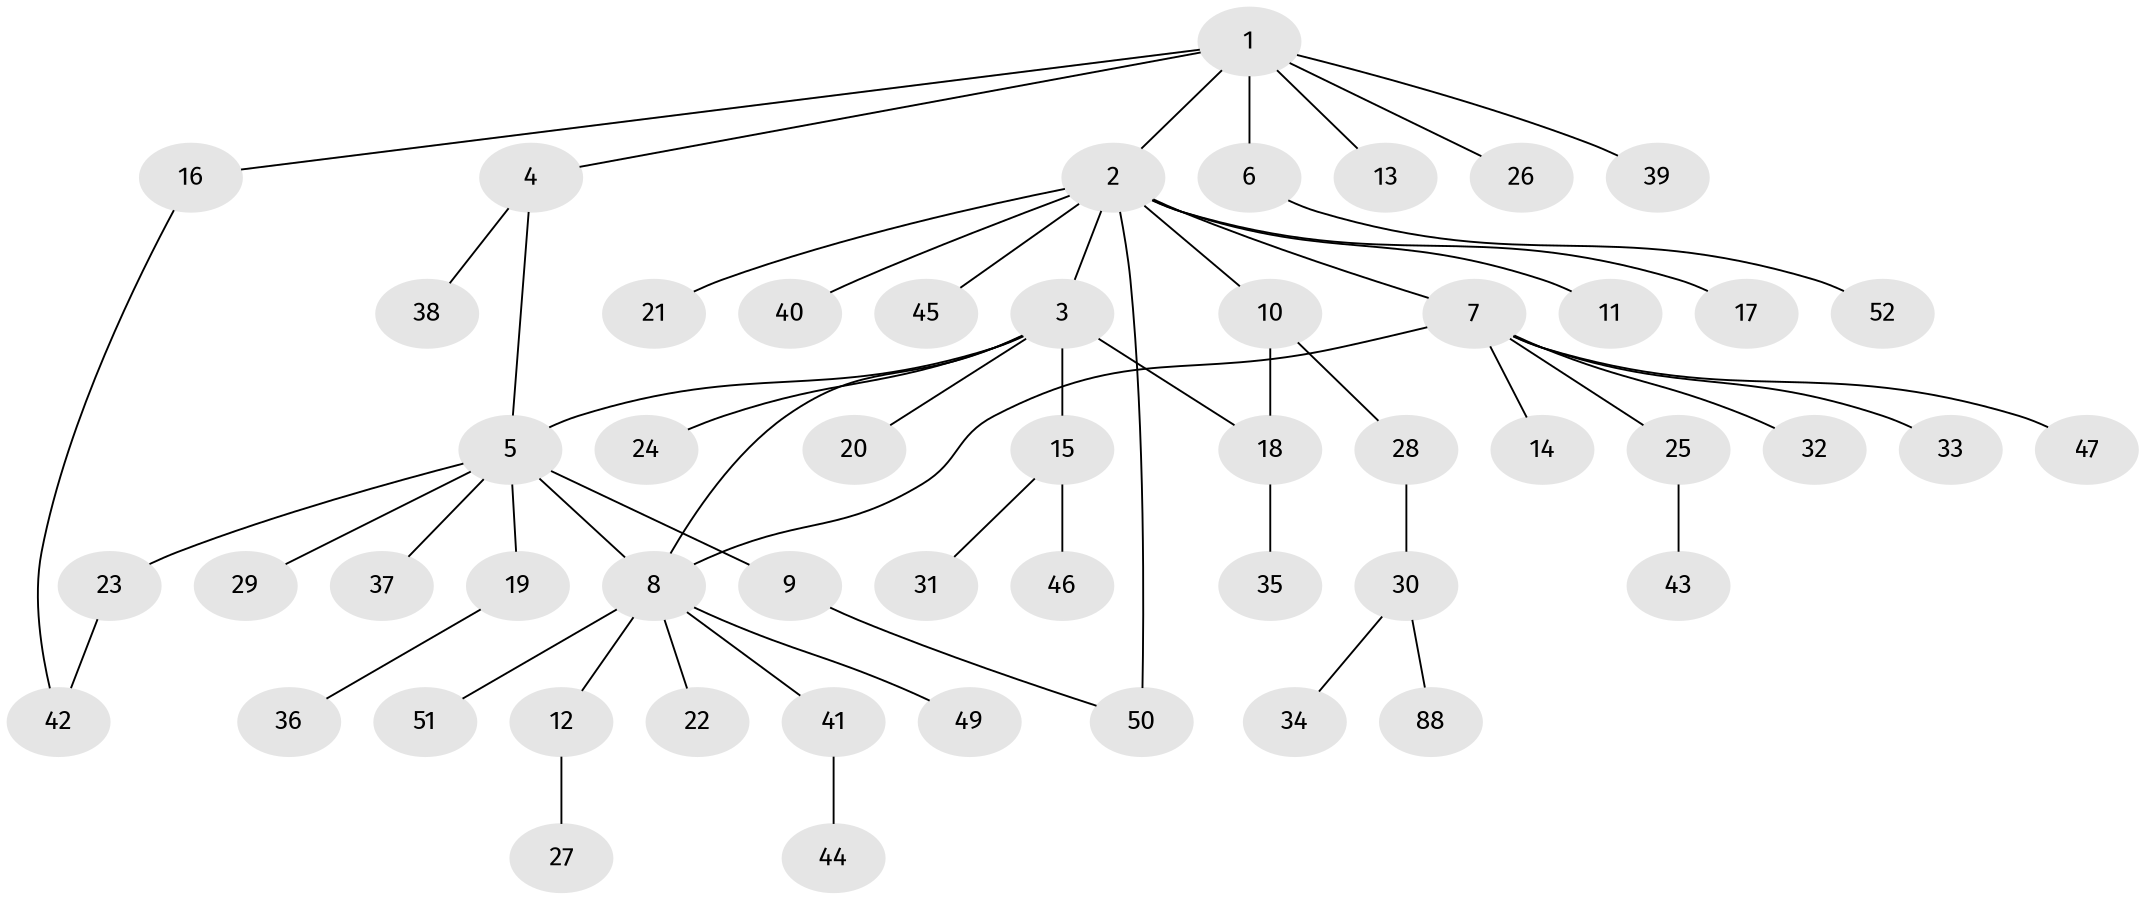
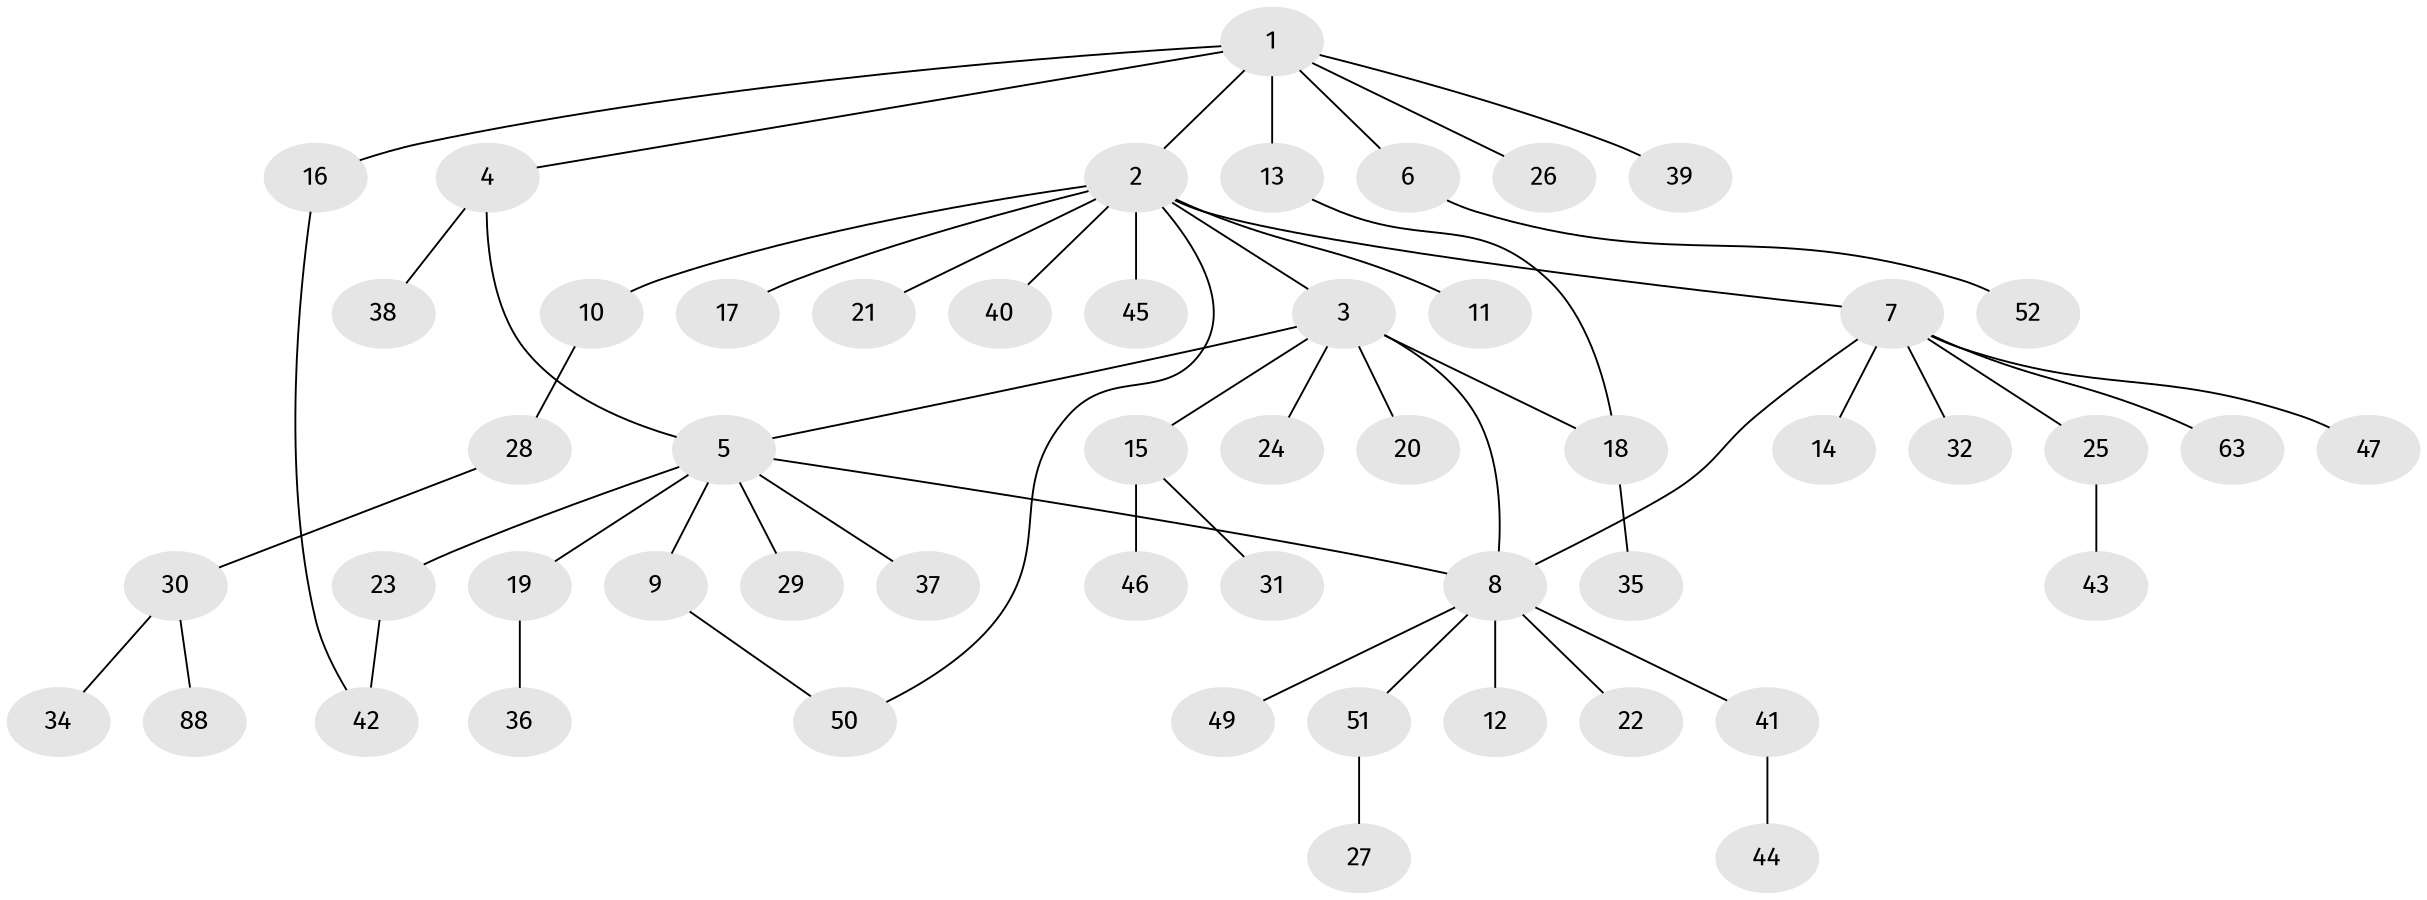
edge "10" -- "18": now "13" -- "18"
node "33": label "33" -> "63"
edge "12" -- "27": now "51" -- "27"
